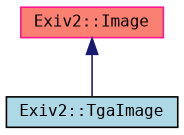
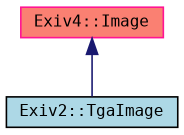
node "Exiv2::Image": label "Exiv2::Image" -> "Exiv4::Image"
